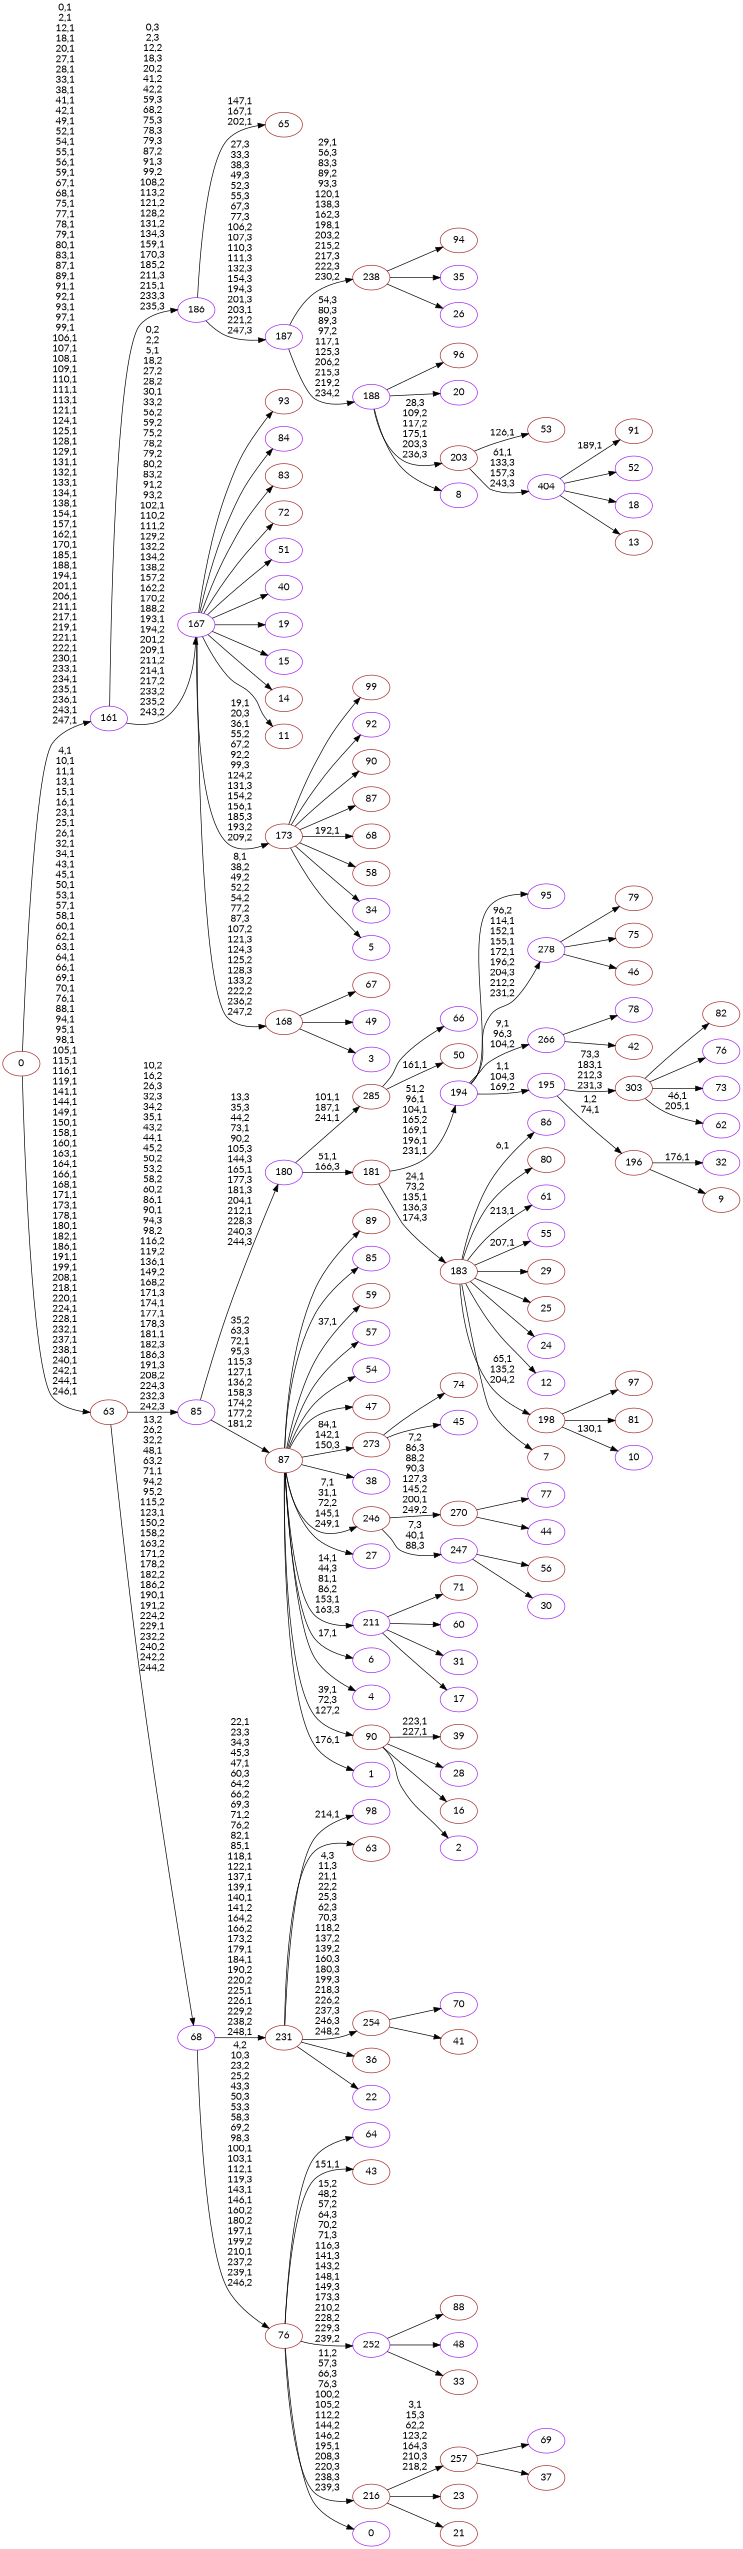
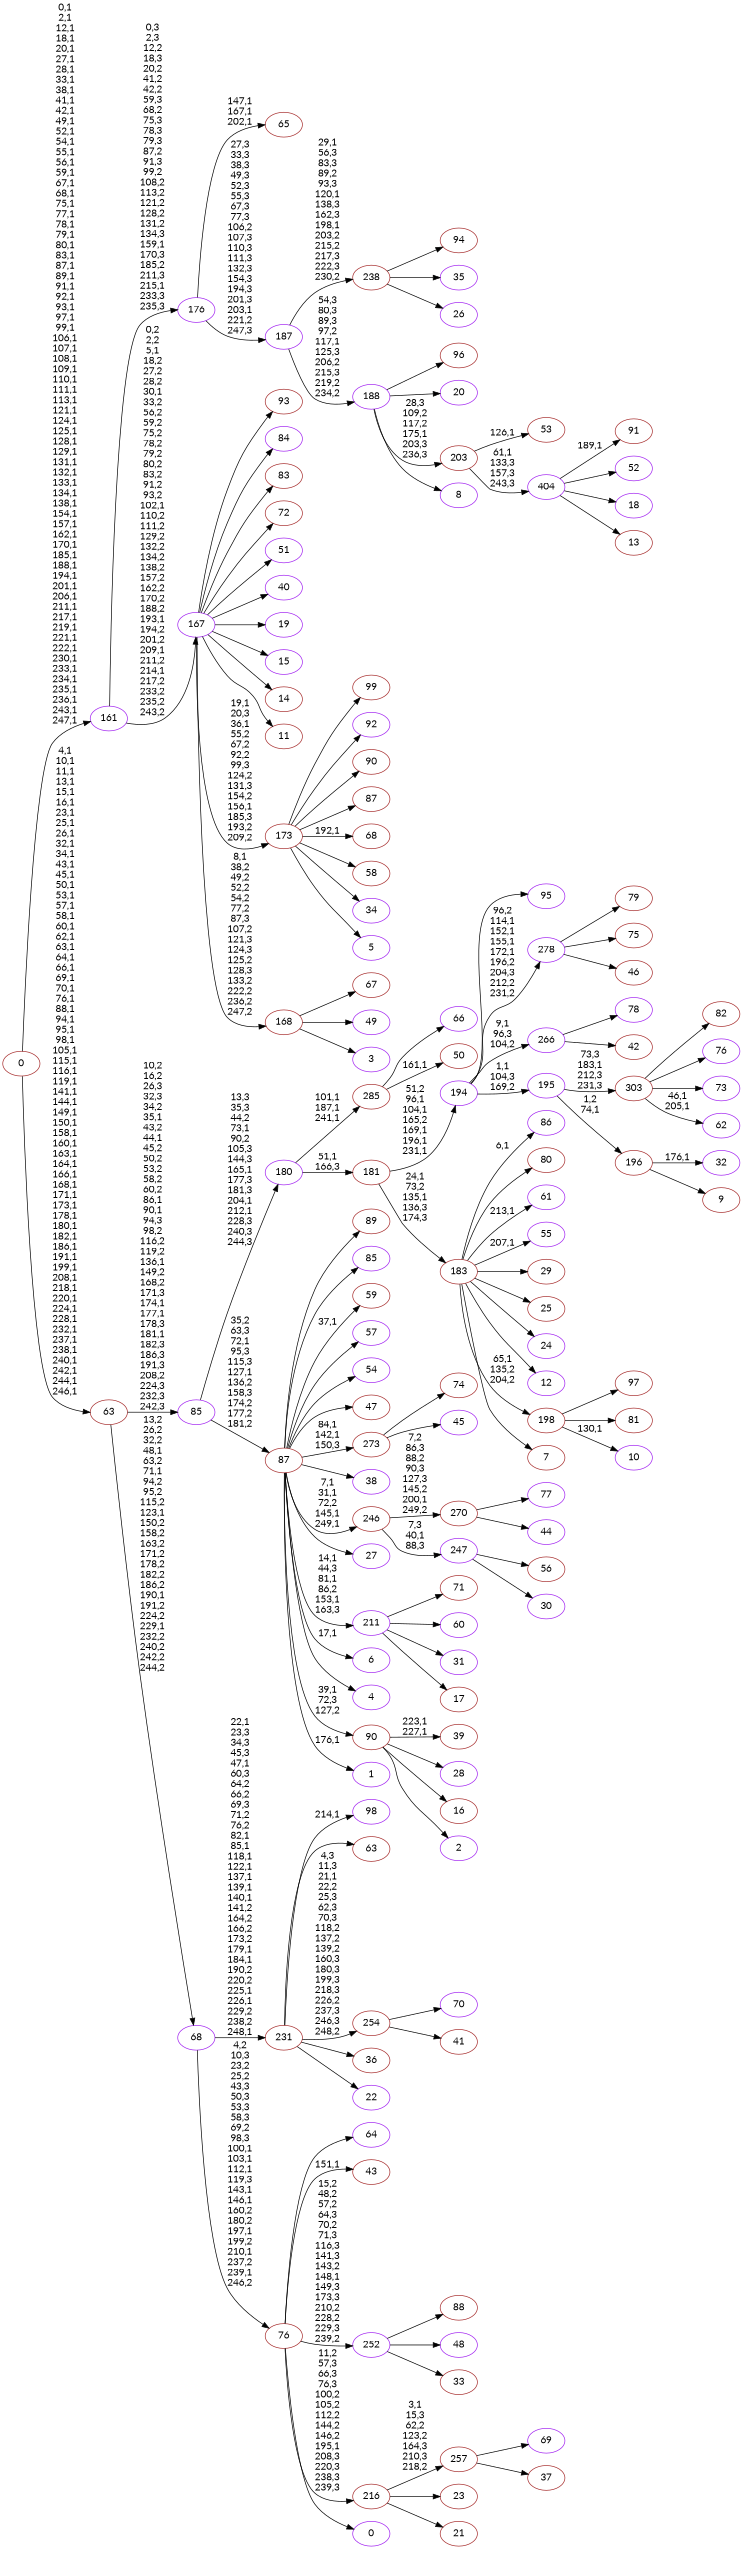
node "186": label "186" -> "176"
node "17": color purple -> brown
